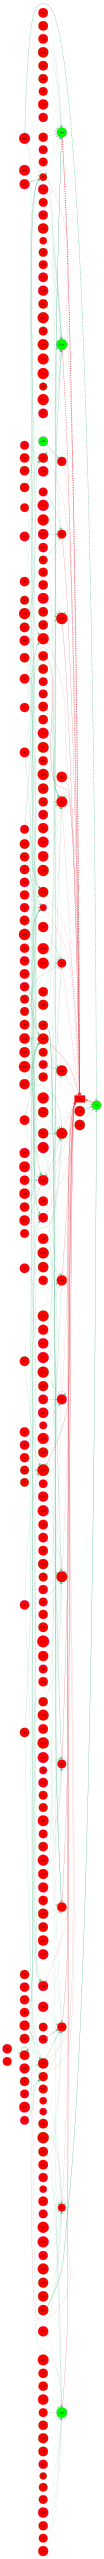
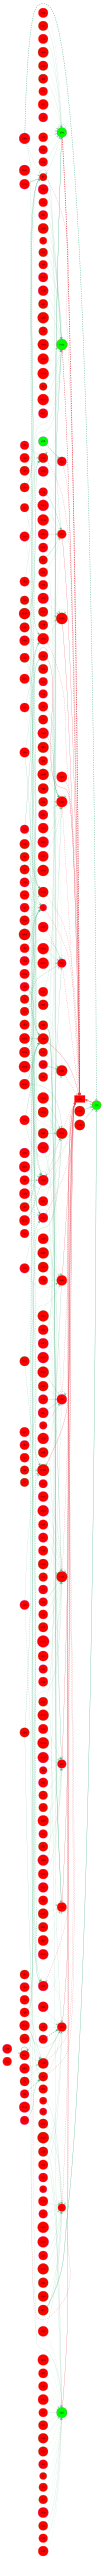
node "1034": color purple -> red
